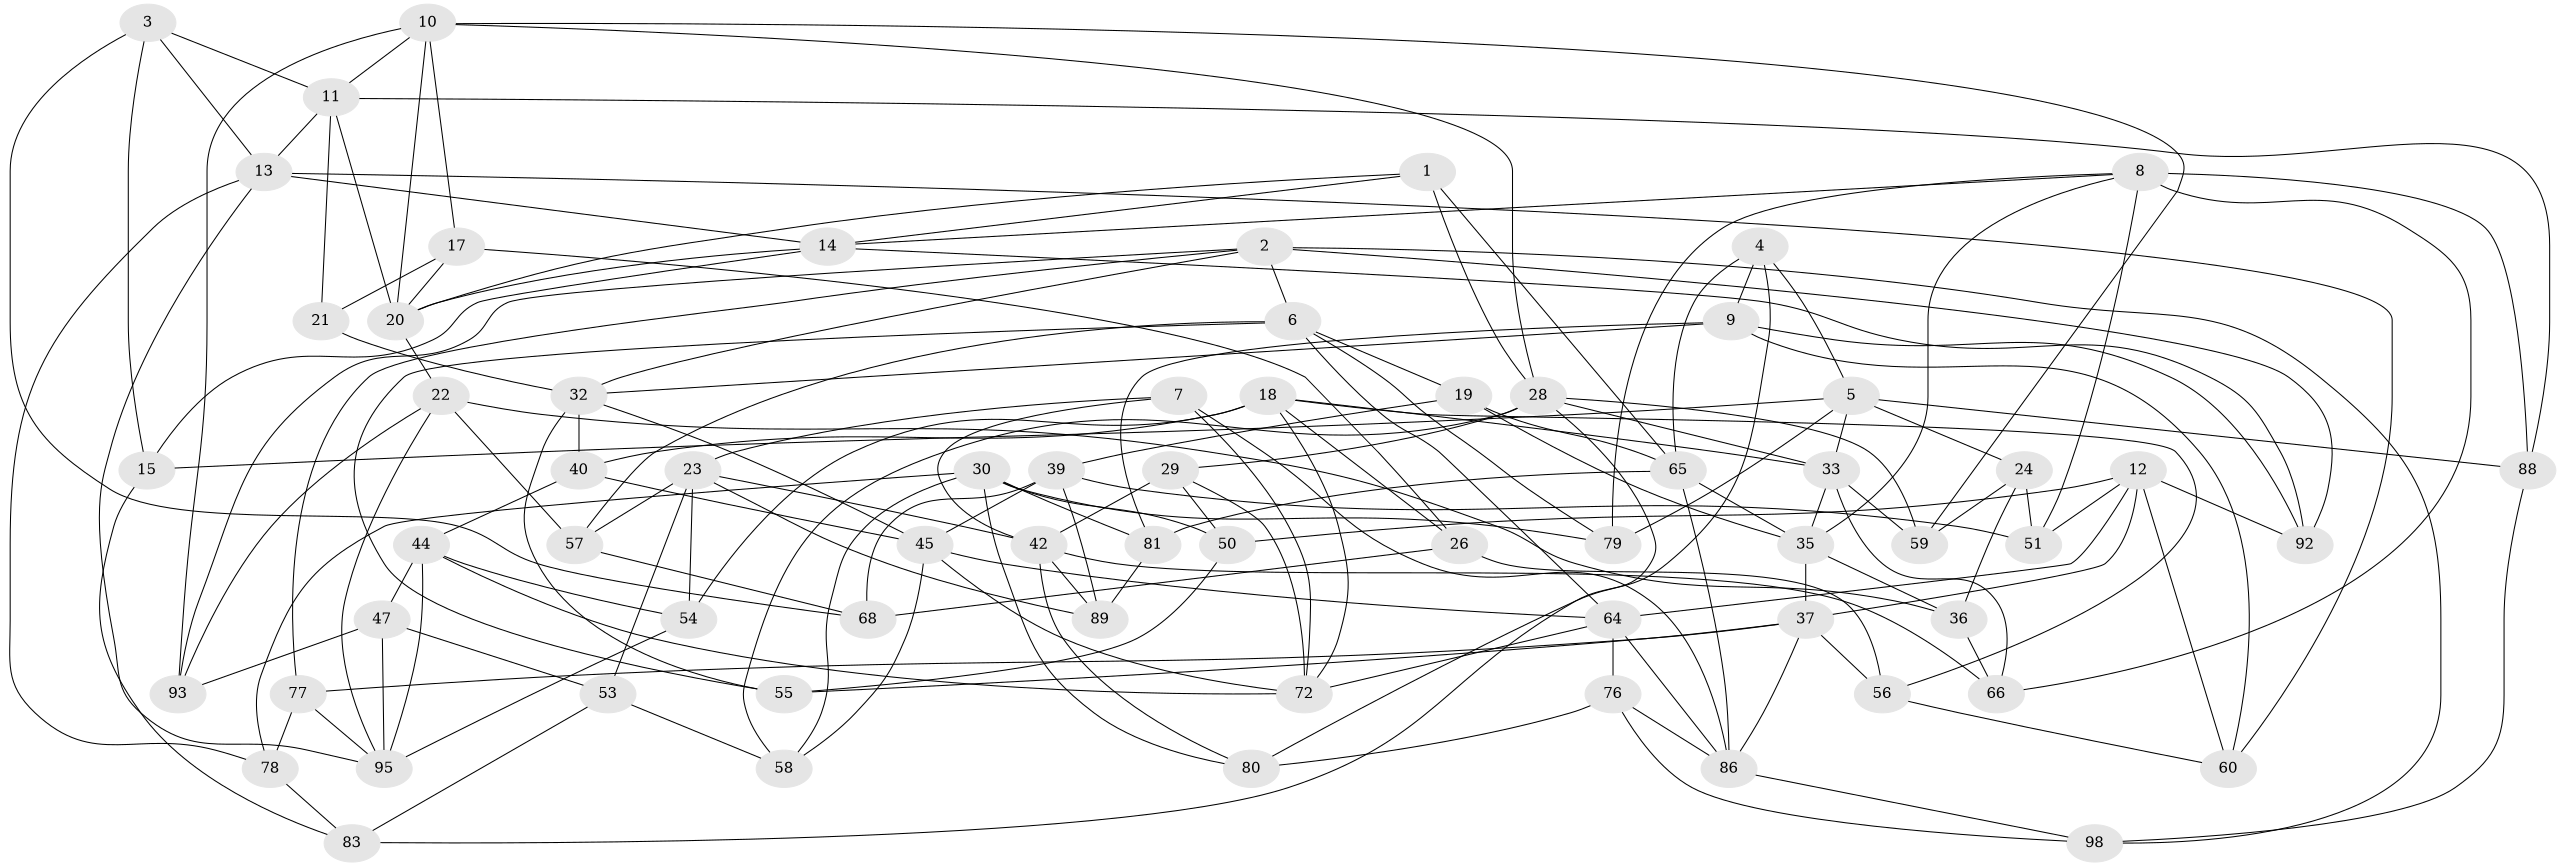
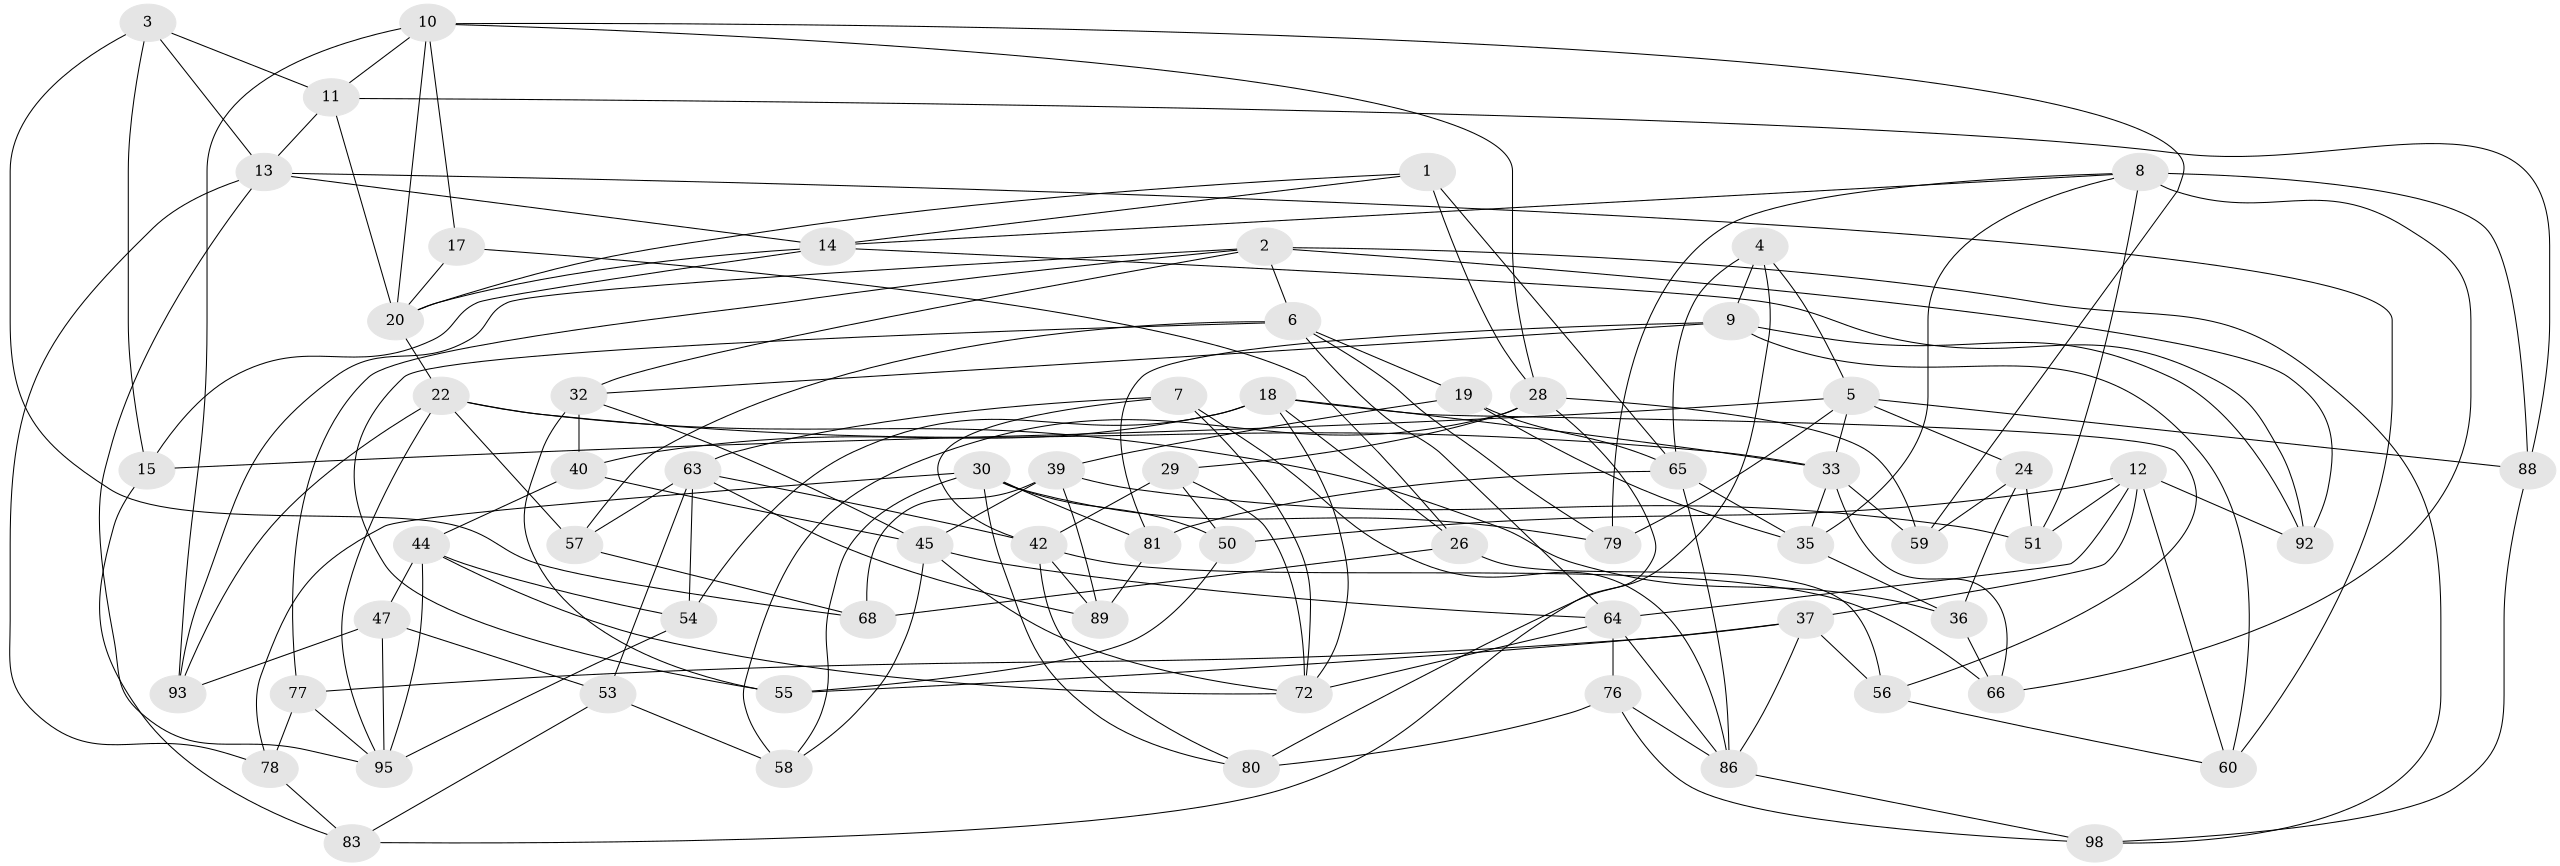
node "21": removed
edge "28" -- "33": now "22" -- "33"
node "23": label "23" -> "63"
edge "35" -- "37": removed
